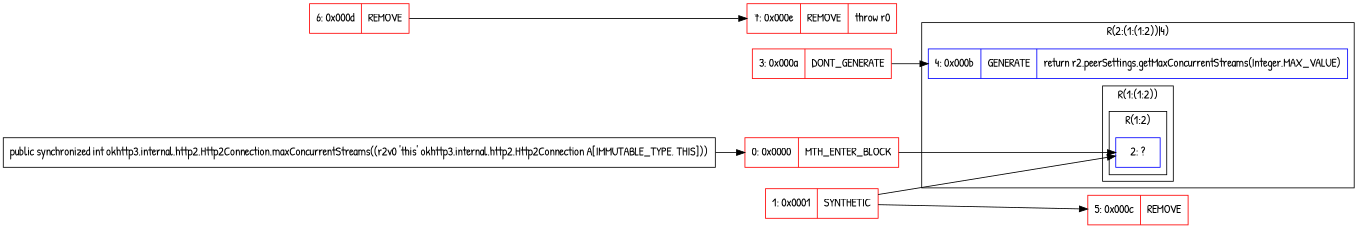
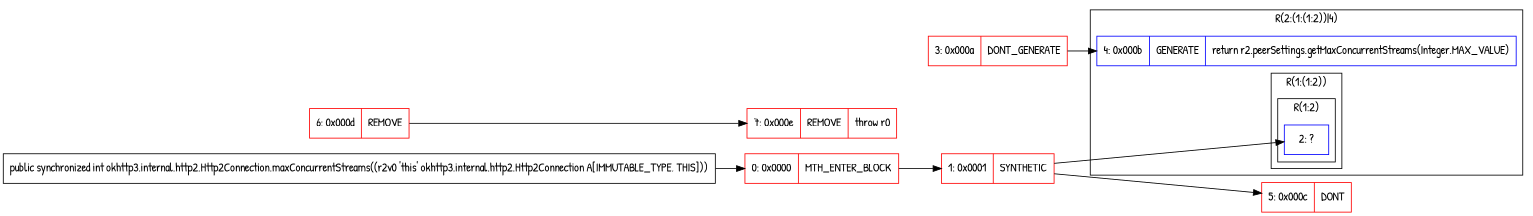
edge "0: 0x0000" -> "2: ?": now "0: 0x0000" -> "1: 0x0001"
node "5: 0x000c": text "REMOVE" -> "DONT"
